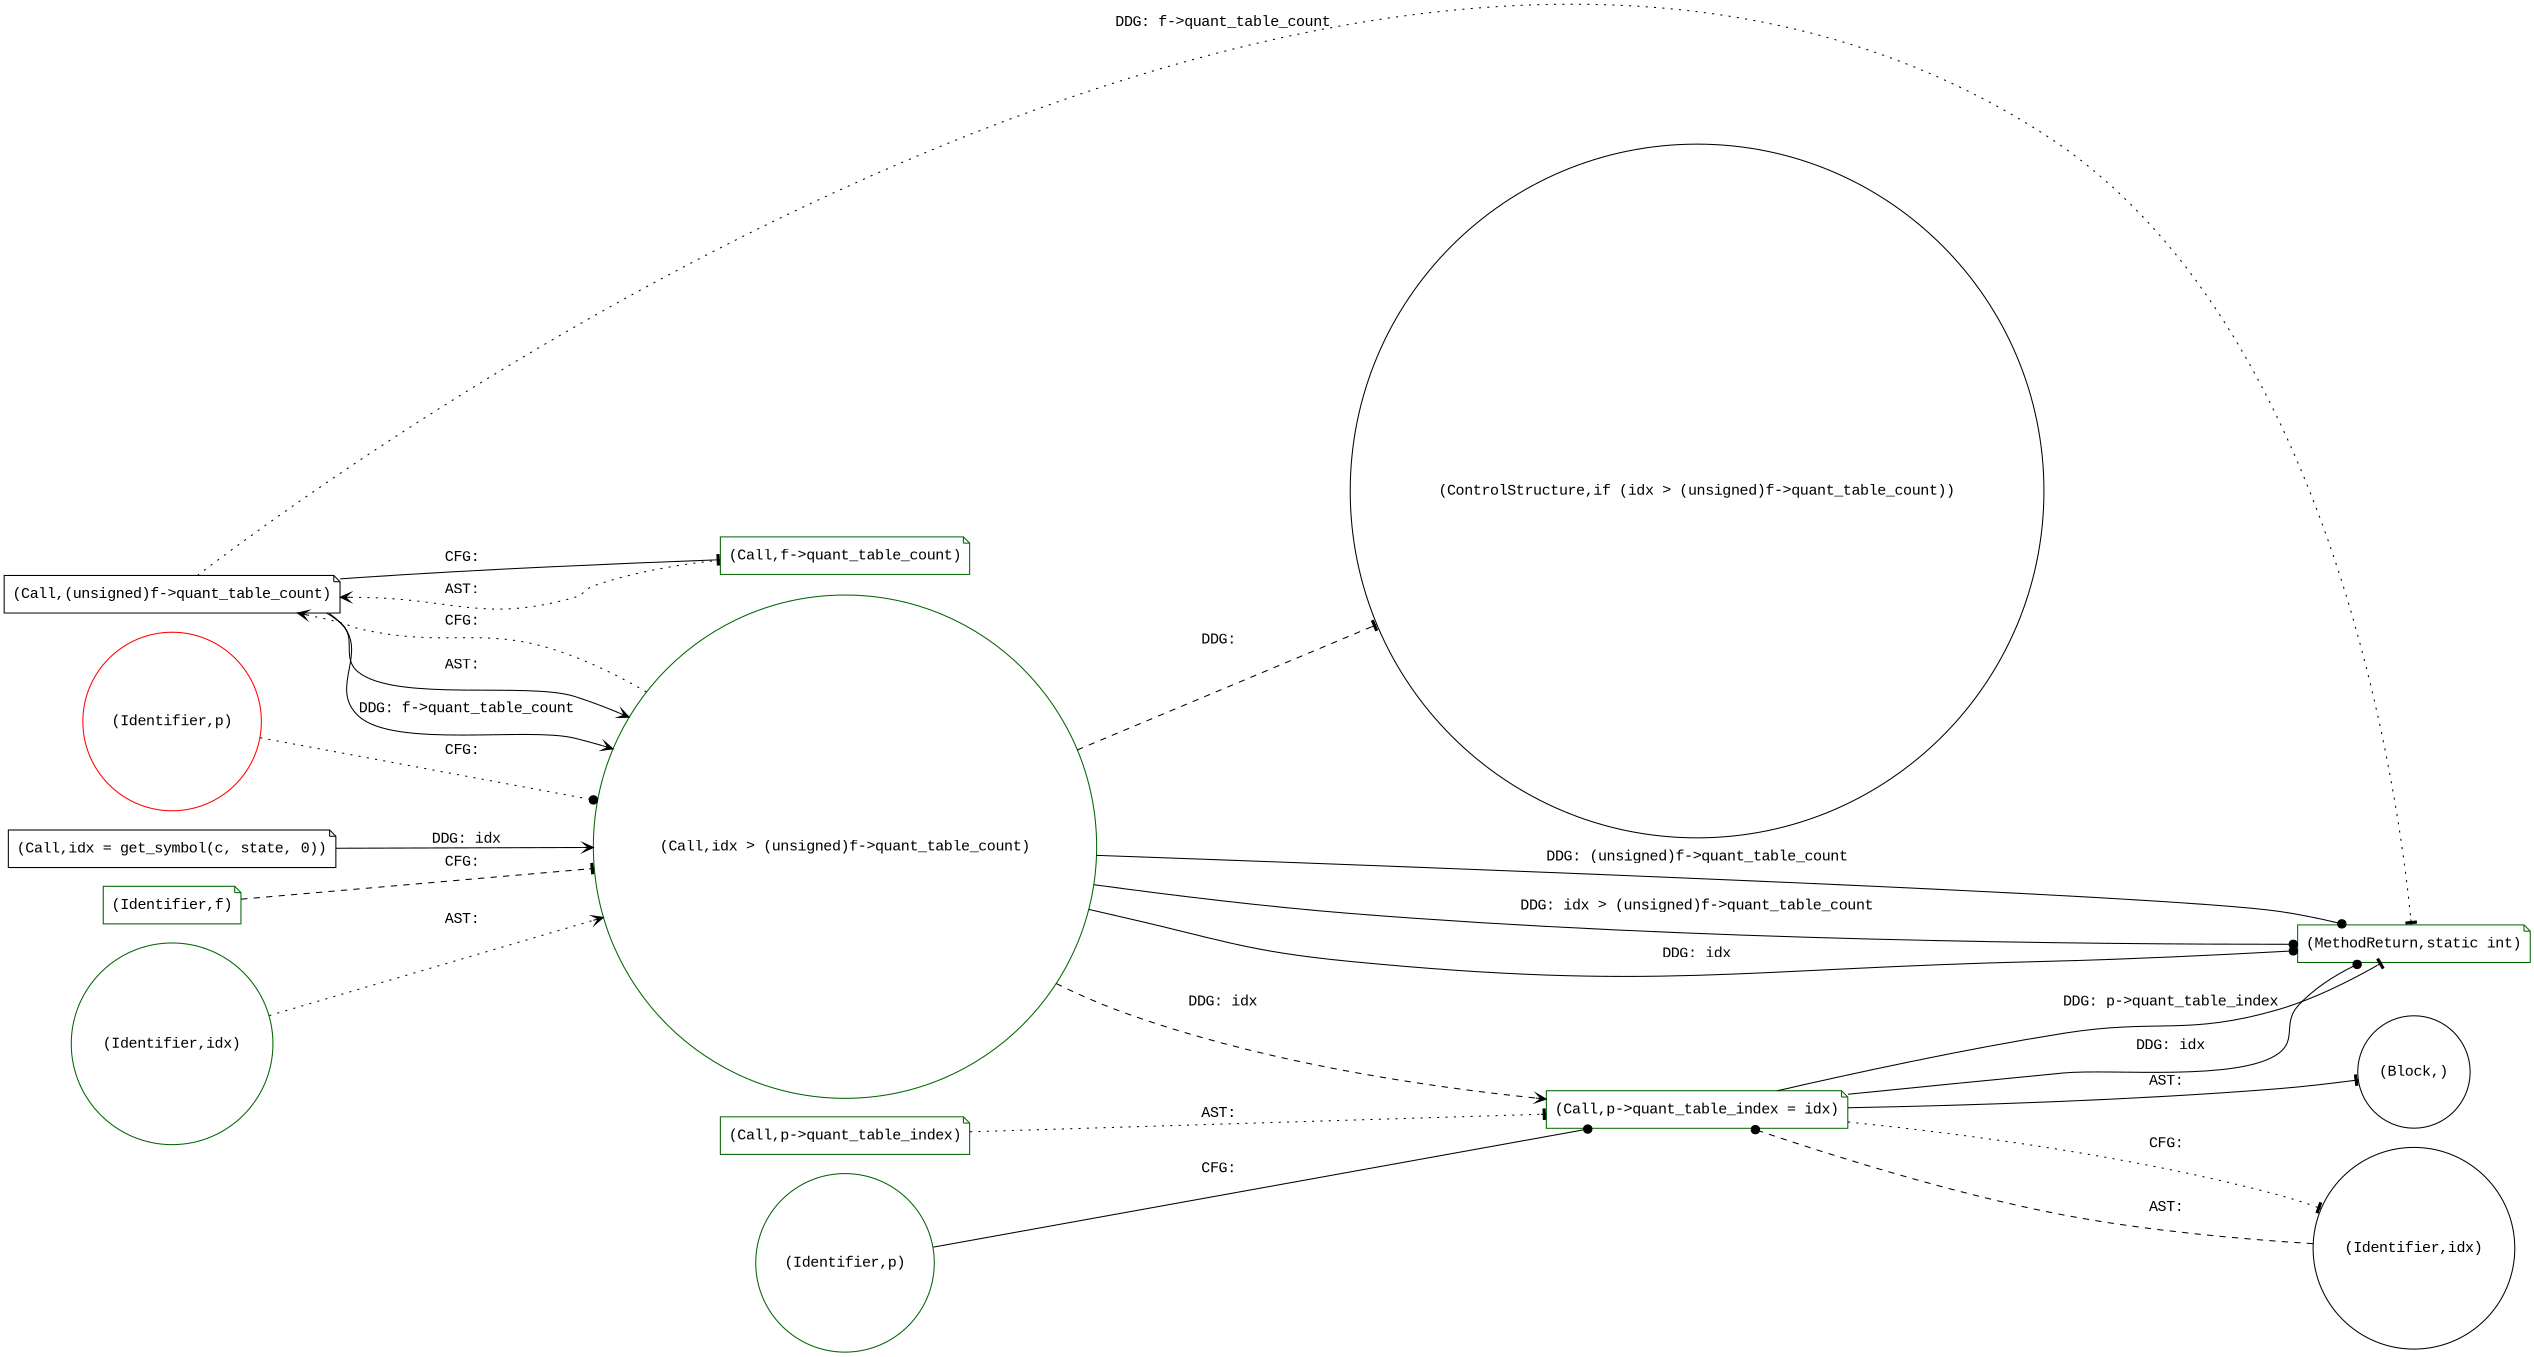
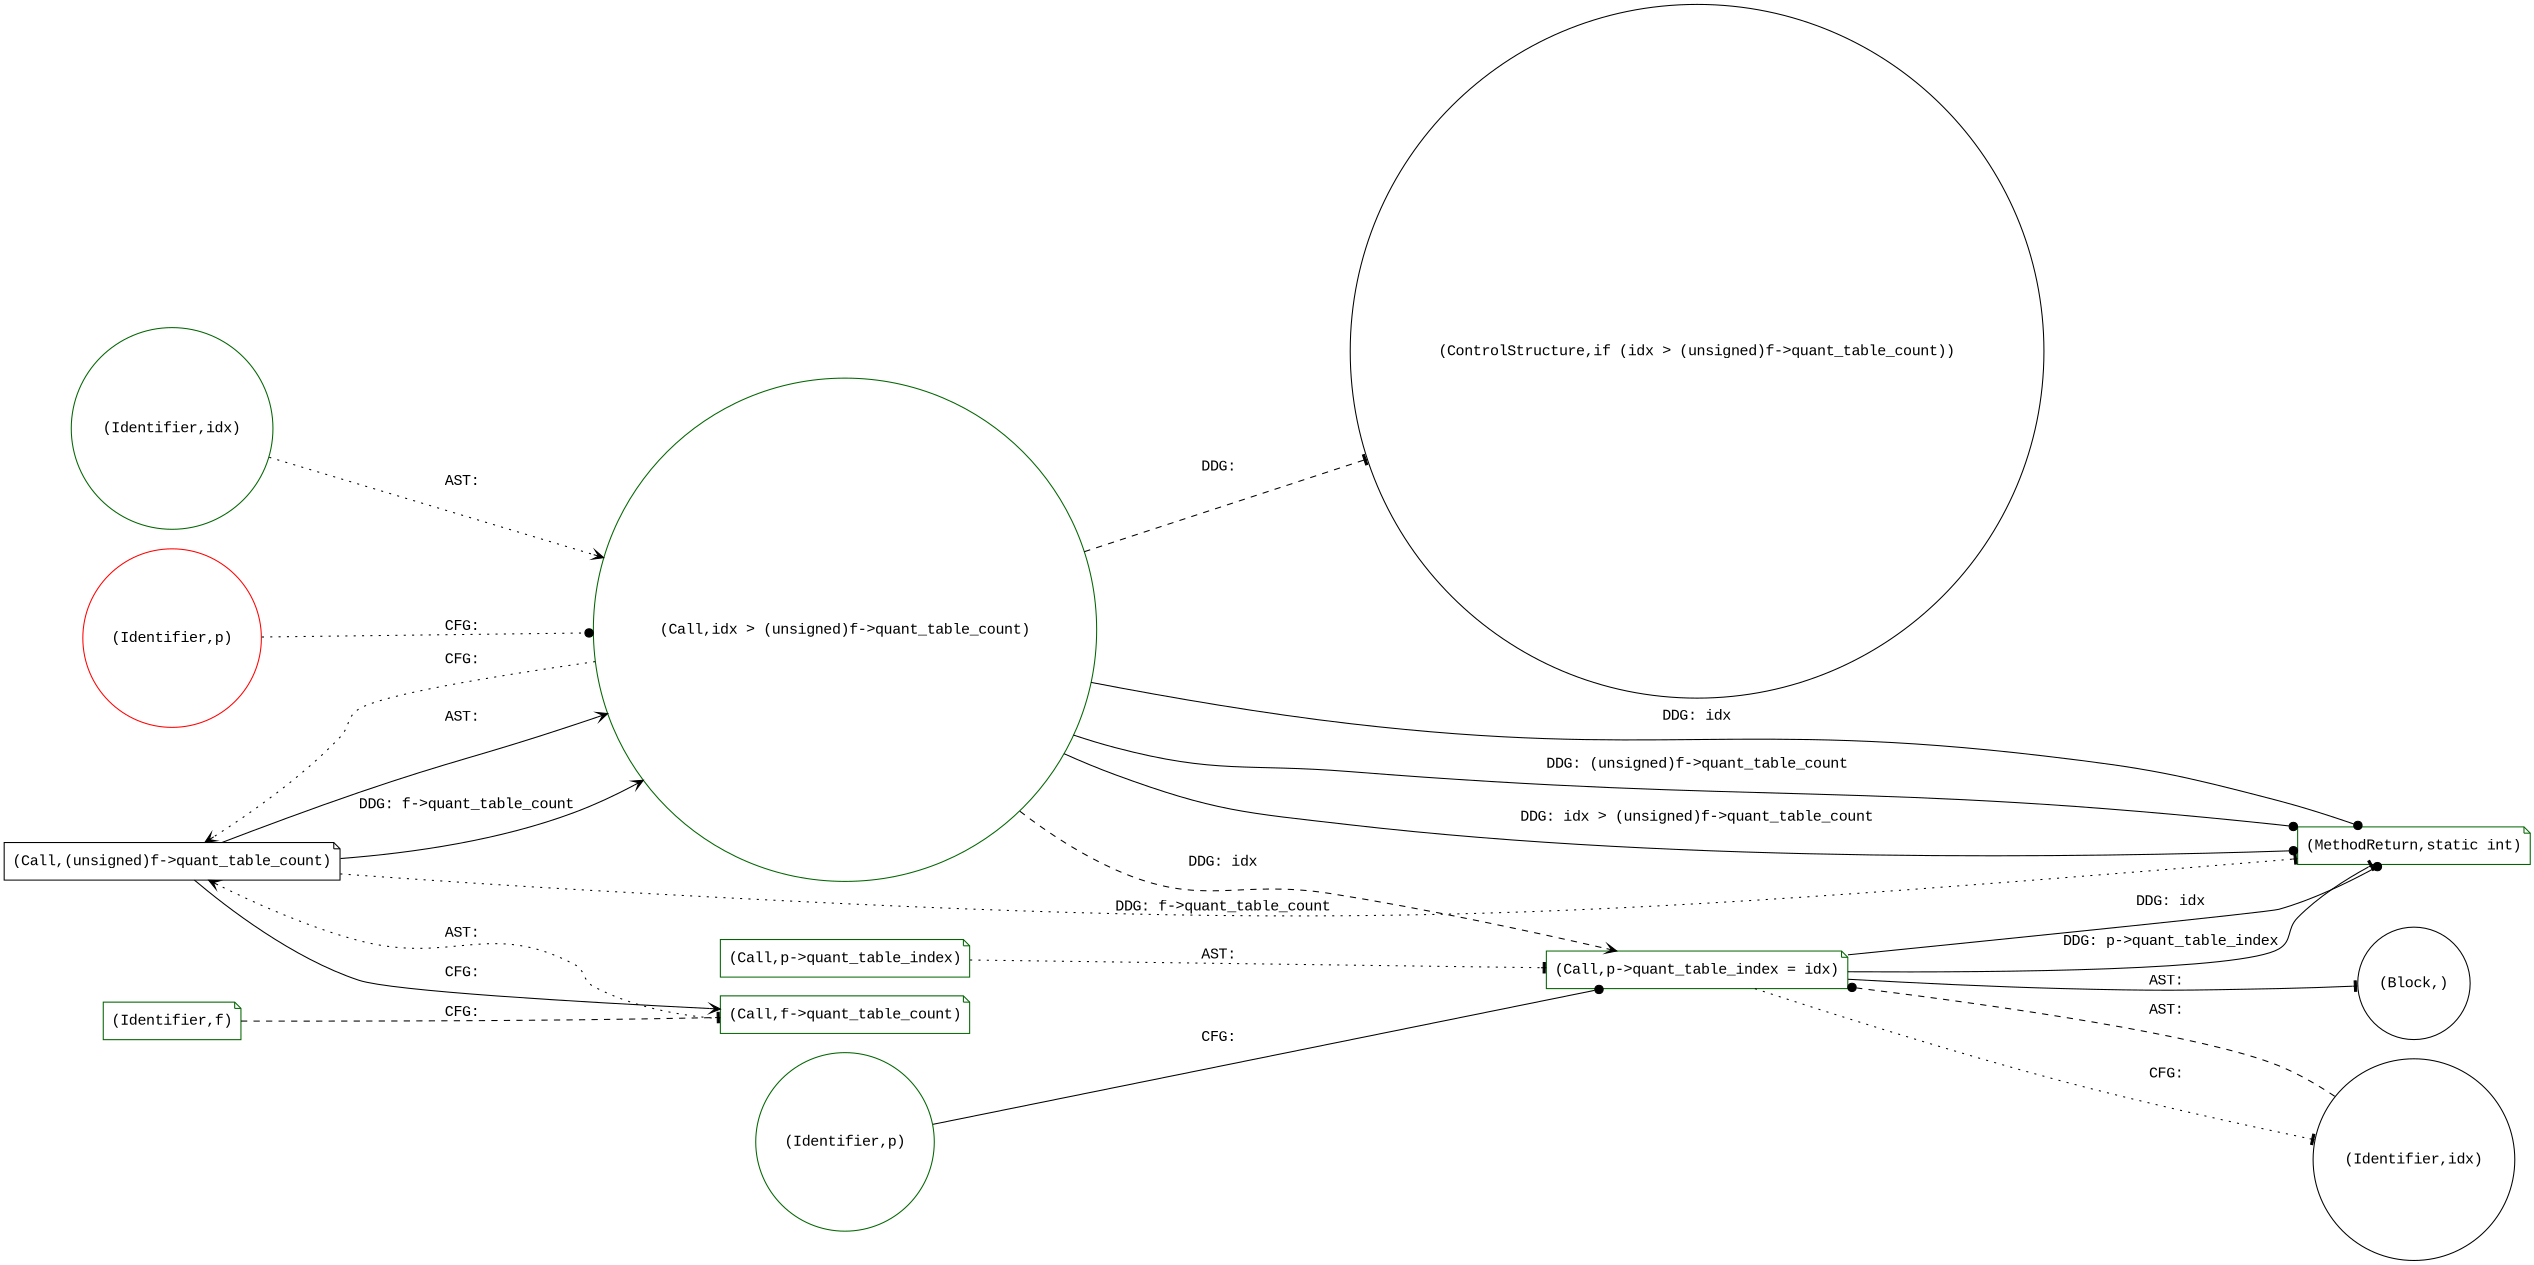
edge "(Call,(unsigned)f->quant_table_count)" -> "(Call,f->quant_table_count)": arrowhead tee -> vee
node "(Call,idx = get_symbol(c, state, 0))": removed
edge "(Identifier,f)" -> "(Call,idx > (unsigned)f->quant_table_count)": now "(Identifier,f)" -> "(Call,f->quant_table_count)"
